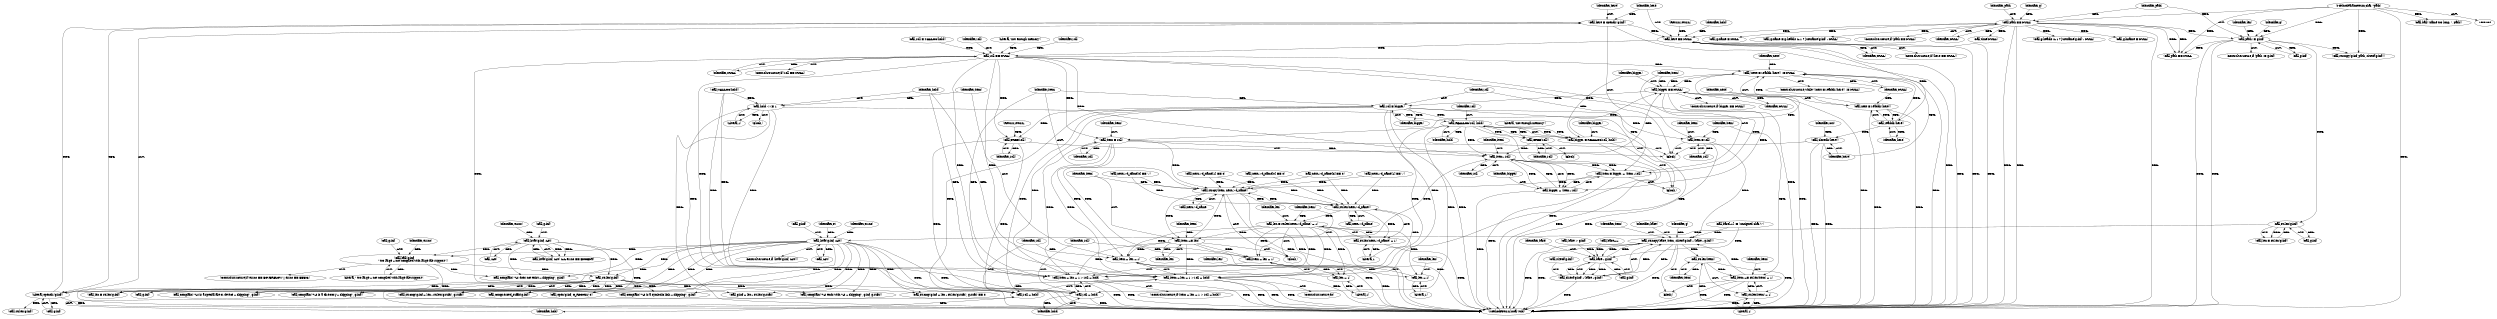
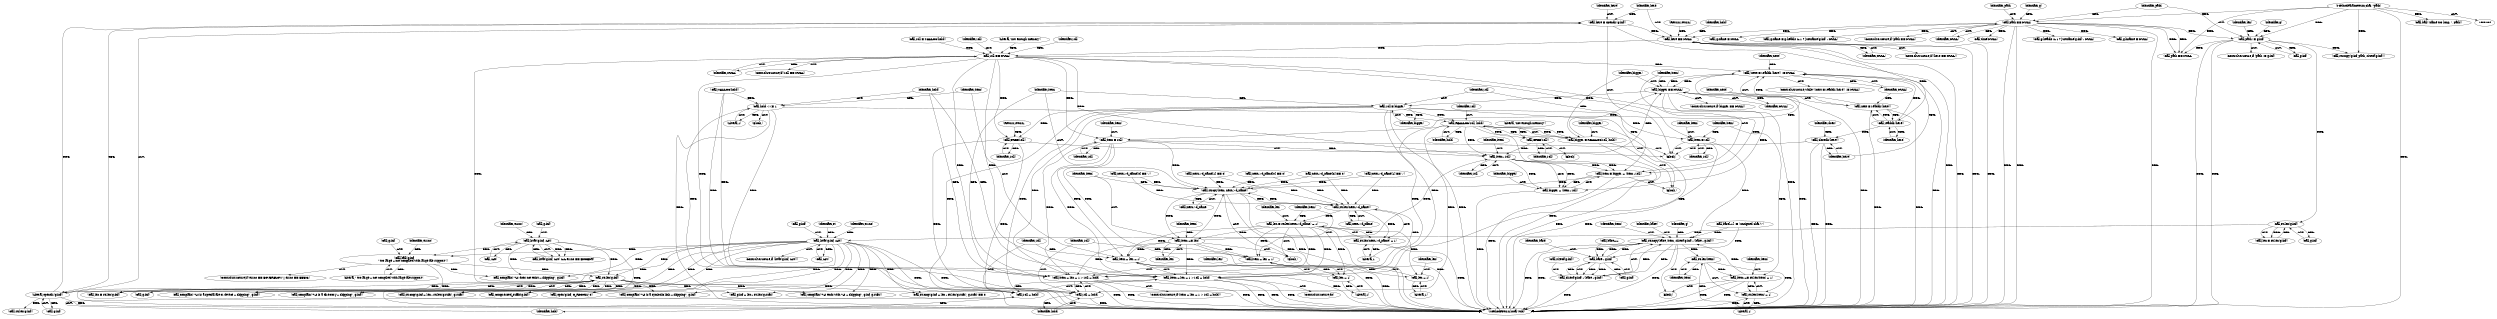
node "(Identifier,cut)": label "(Identifier,cut)" -> "(Identifier,does)"
edge "(Call,bigger + (item - roll))" -> "(Call,item - roll)": removed, label "CFG:"
node "(Call,base > g.inf)": removed
